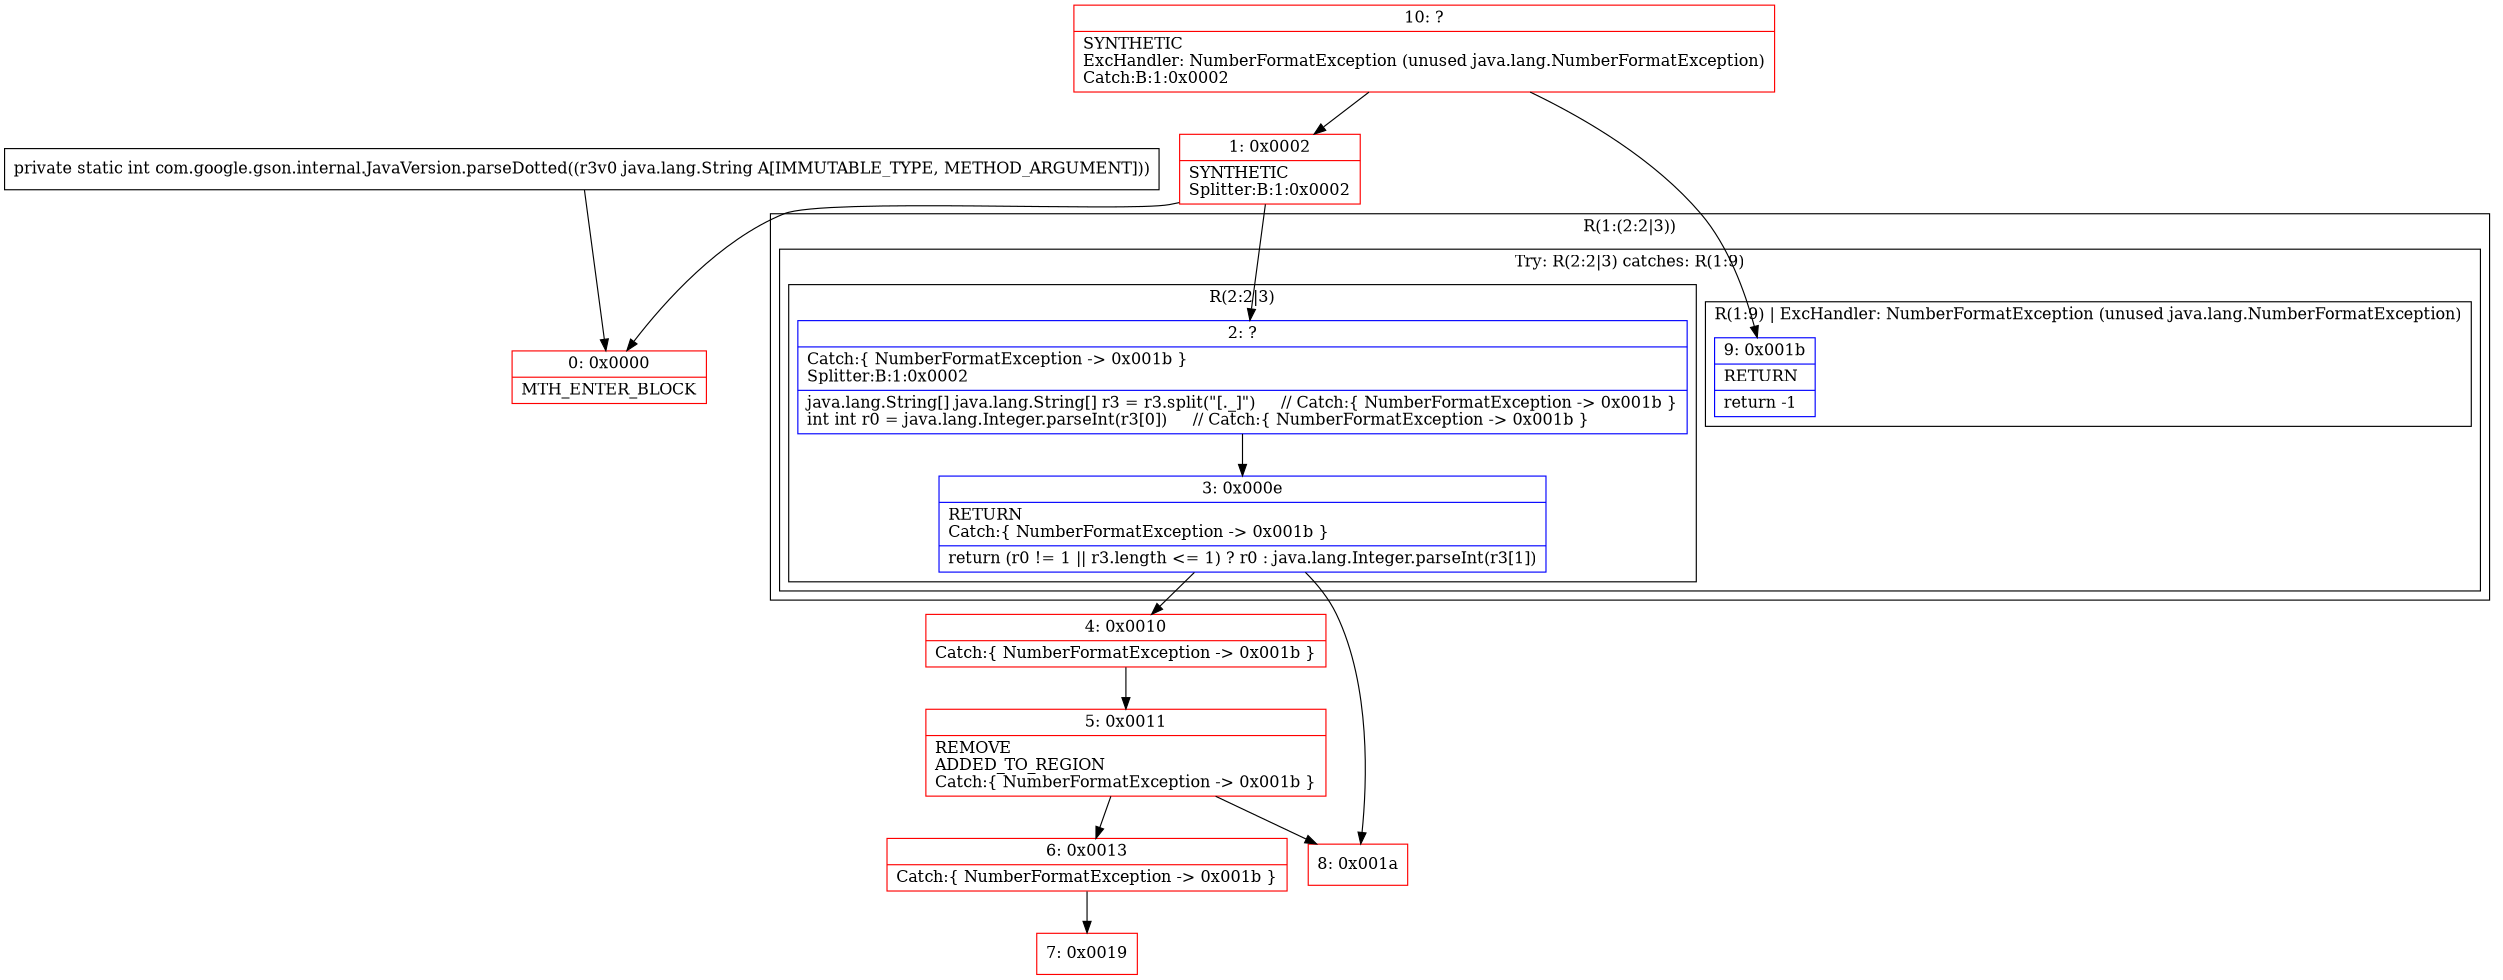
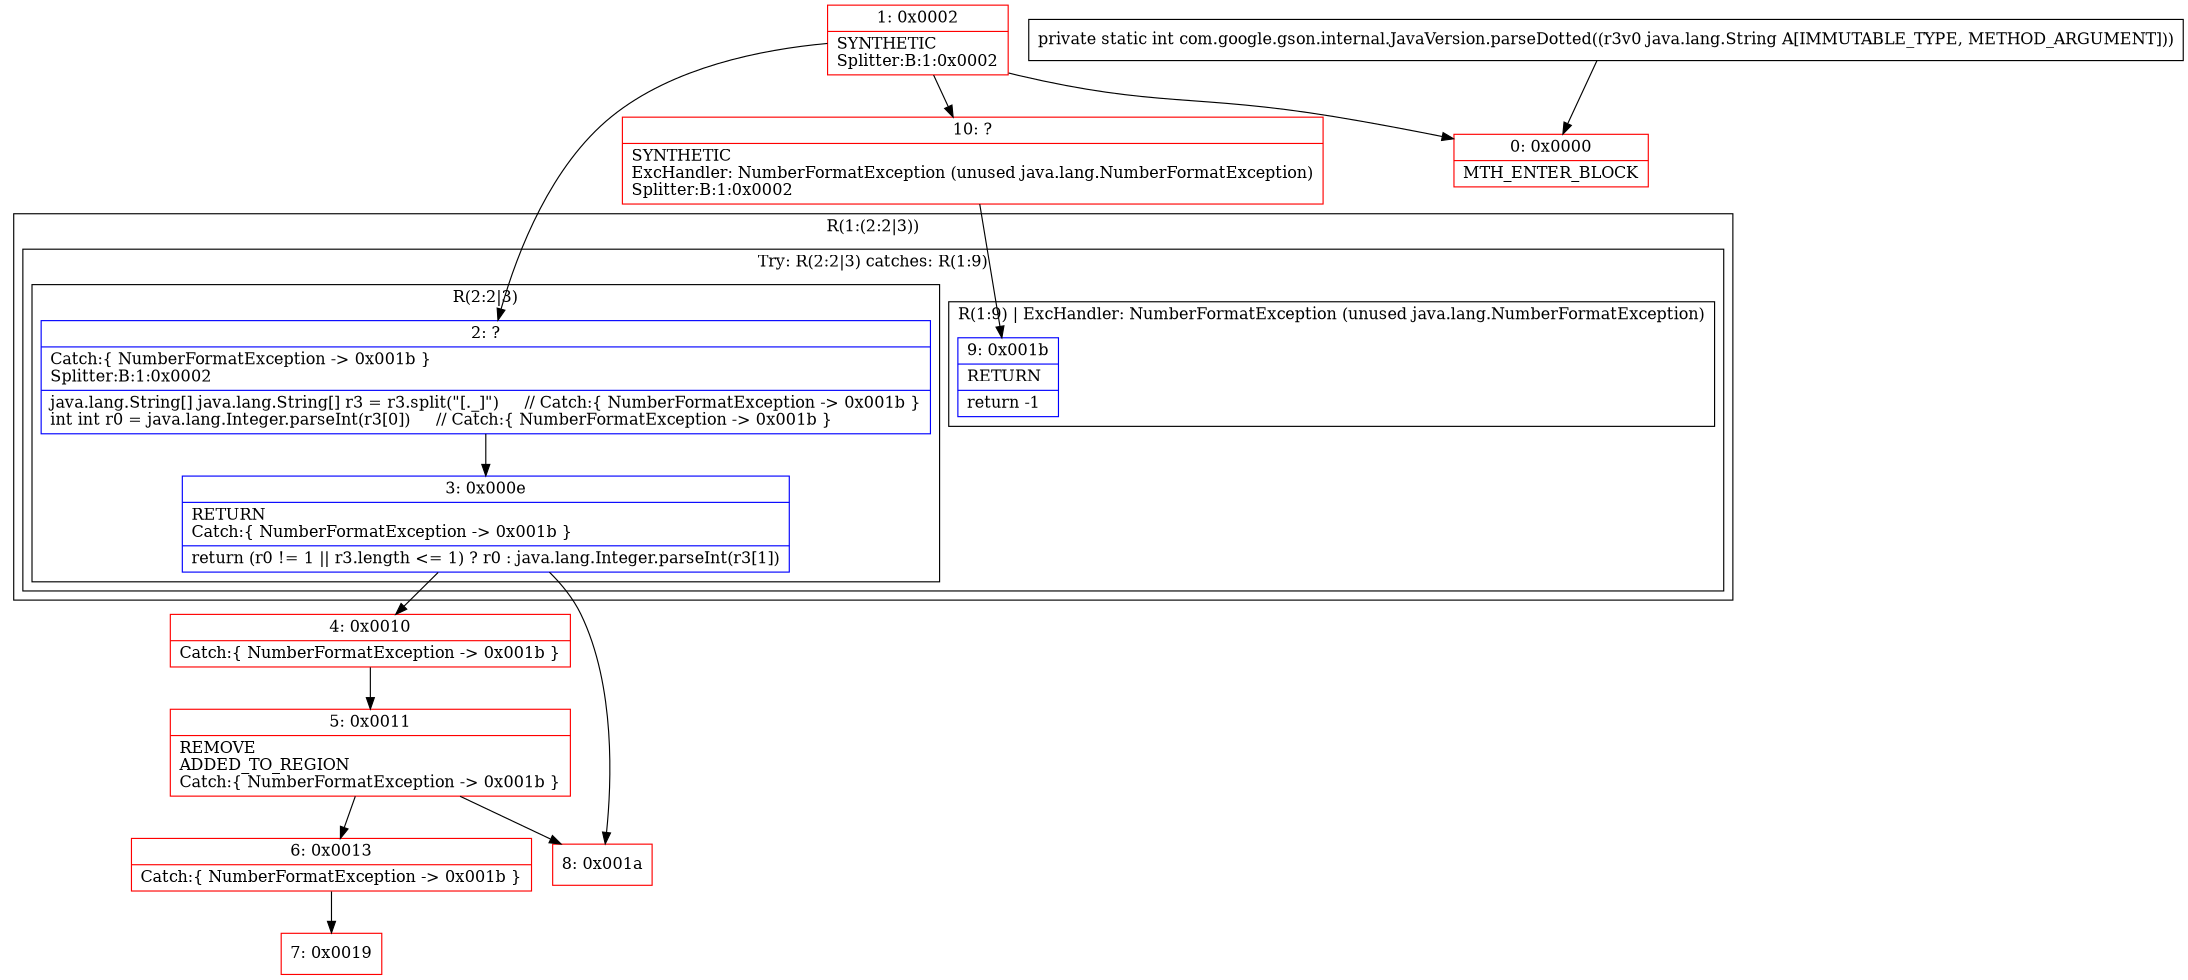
node "10: ?": text "Catch:B:1:0x0002" -> "Splitter:B:1:0x0002"
edge "10: ?" -> "1: 0x0002": reversed
